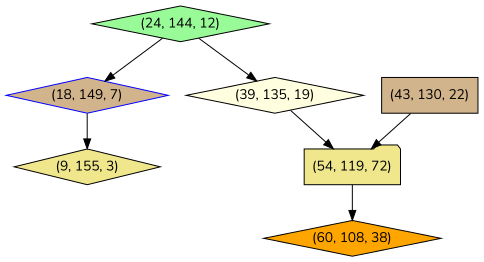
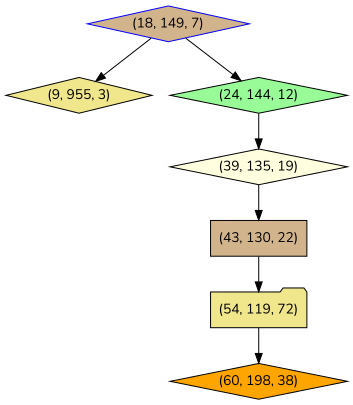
edge "(24, 144, 12)" -> "(18, 149, 7)": reversed
edge "(39, 135, 19)" -> "(54, 119, 72)": now "(39, 135, 19)" -> "(43, 130, 22)"
node "(9, 155, 3)": label "(9, 155, 3)" -> "(9, 955, 3)"
node "(60, 108, 38)": label "(60, 108, 38)" -> "(60, 198, 38)"
